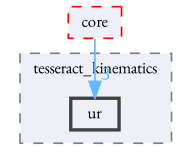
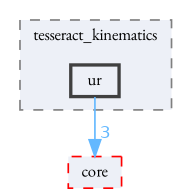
edge "core" -> "ur": reversed
